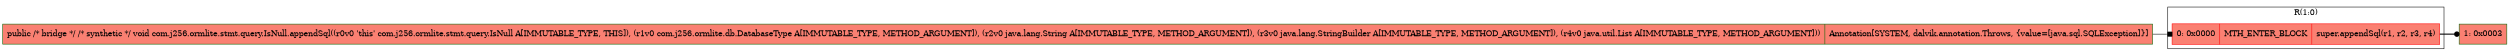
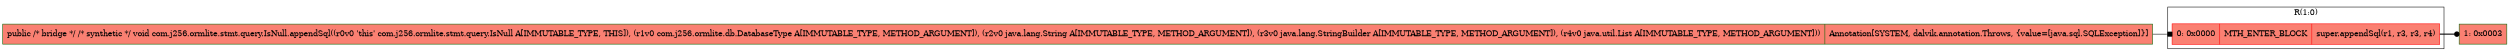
node "0: 0x0000": text "super.appendSql(r1, r2, r3, r4)" -> "super.appendSql(r1, r3, r3, r4)"
